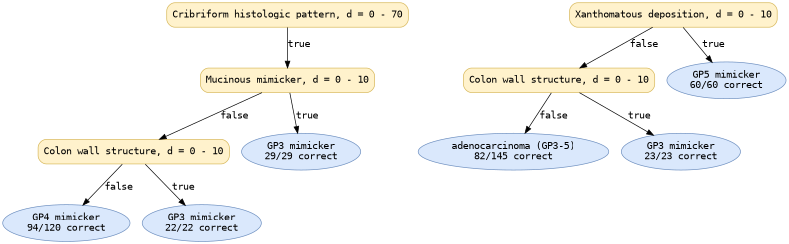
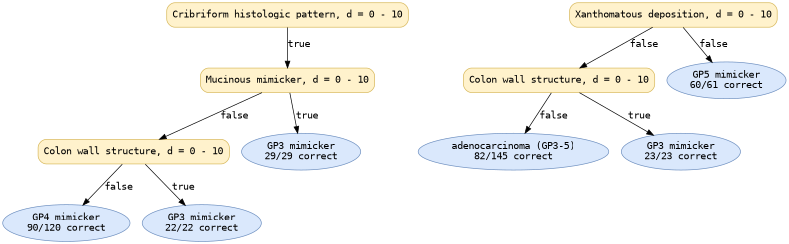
node "Cribriform histologic pattern, d = 0 - 70": label "Cribriform histologic pattern, d = 0 - 70" -> "Cribriform histologic pattern, d = 0 - 10"
edge "Xanthomatous deposition, d = 0 - 10" -> "GP5 mimicker": label "true" -> "false"
node "GP5 mimicker": text "60/60 correct" -> "60/61 correct"
node "GP4 mimicker": text "94/120 correct" -> "90/120 correct"
